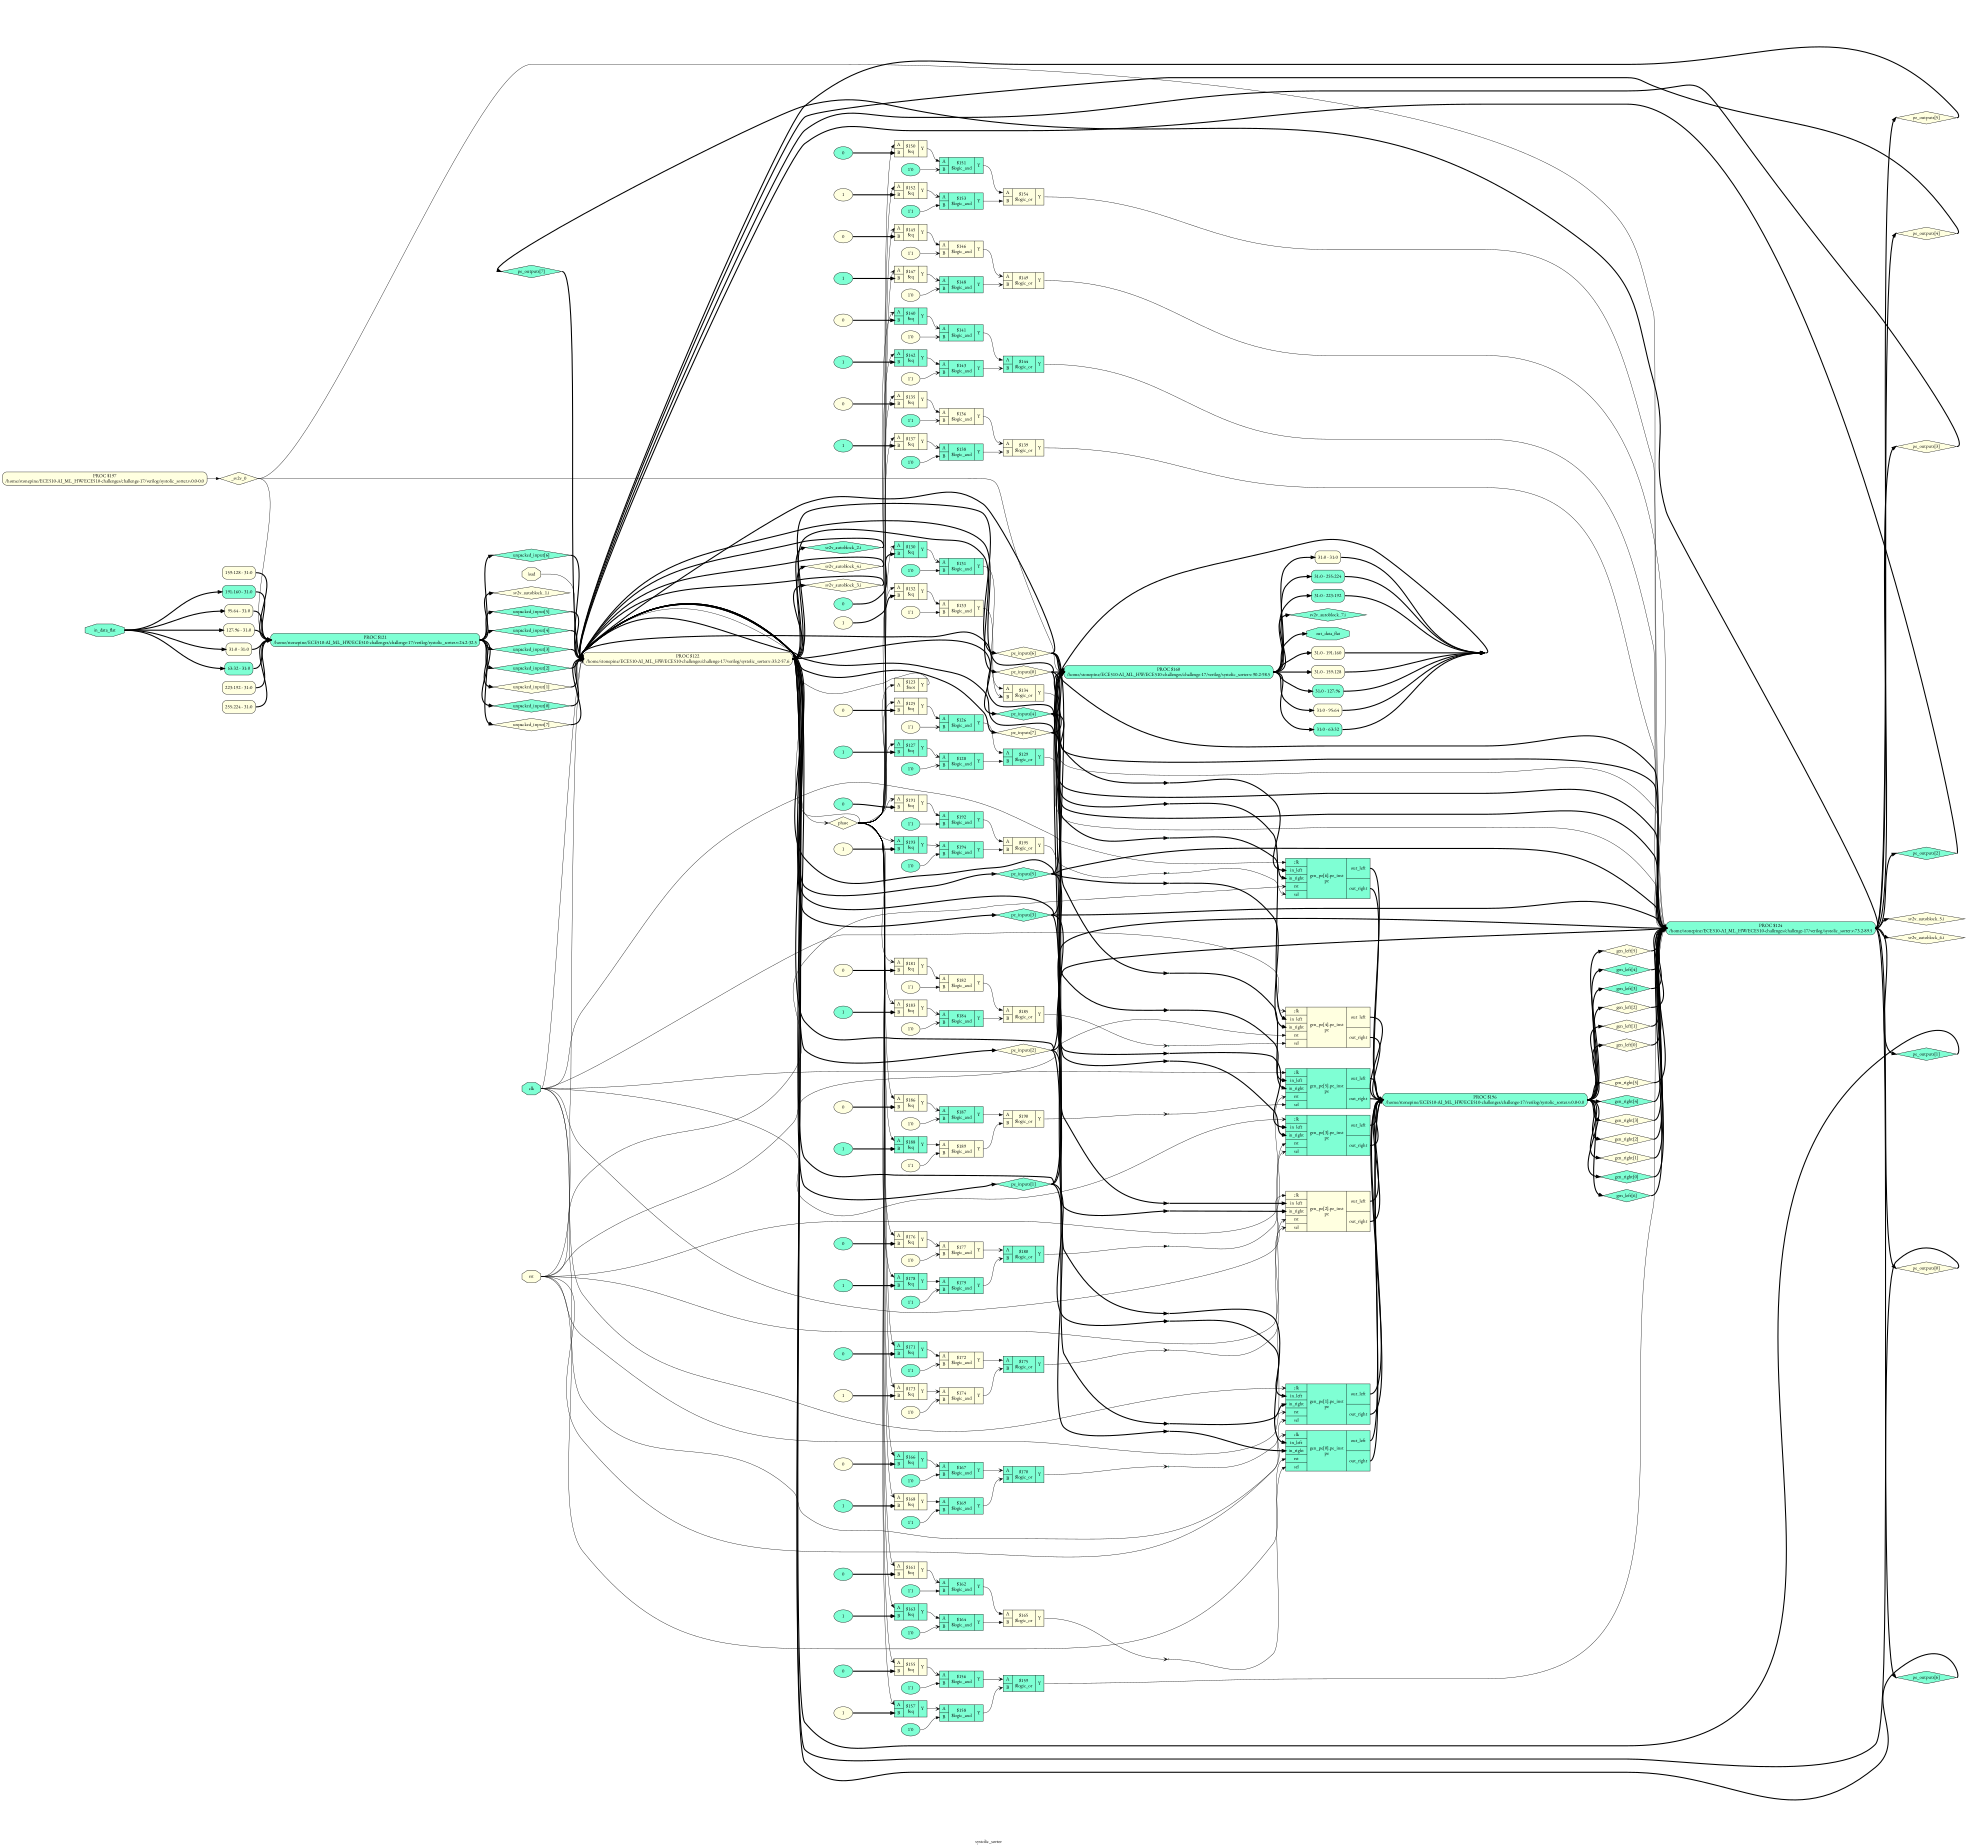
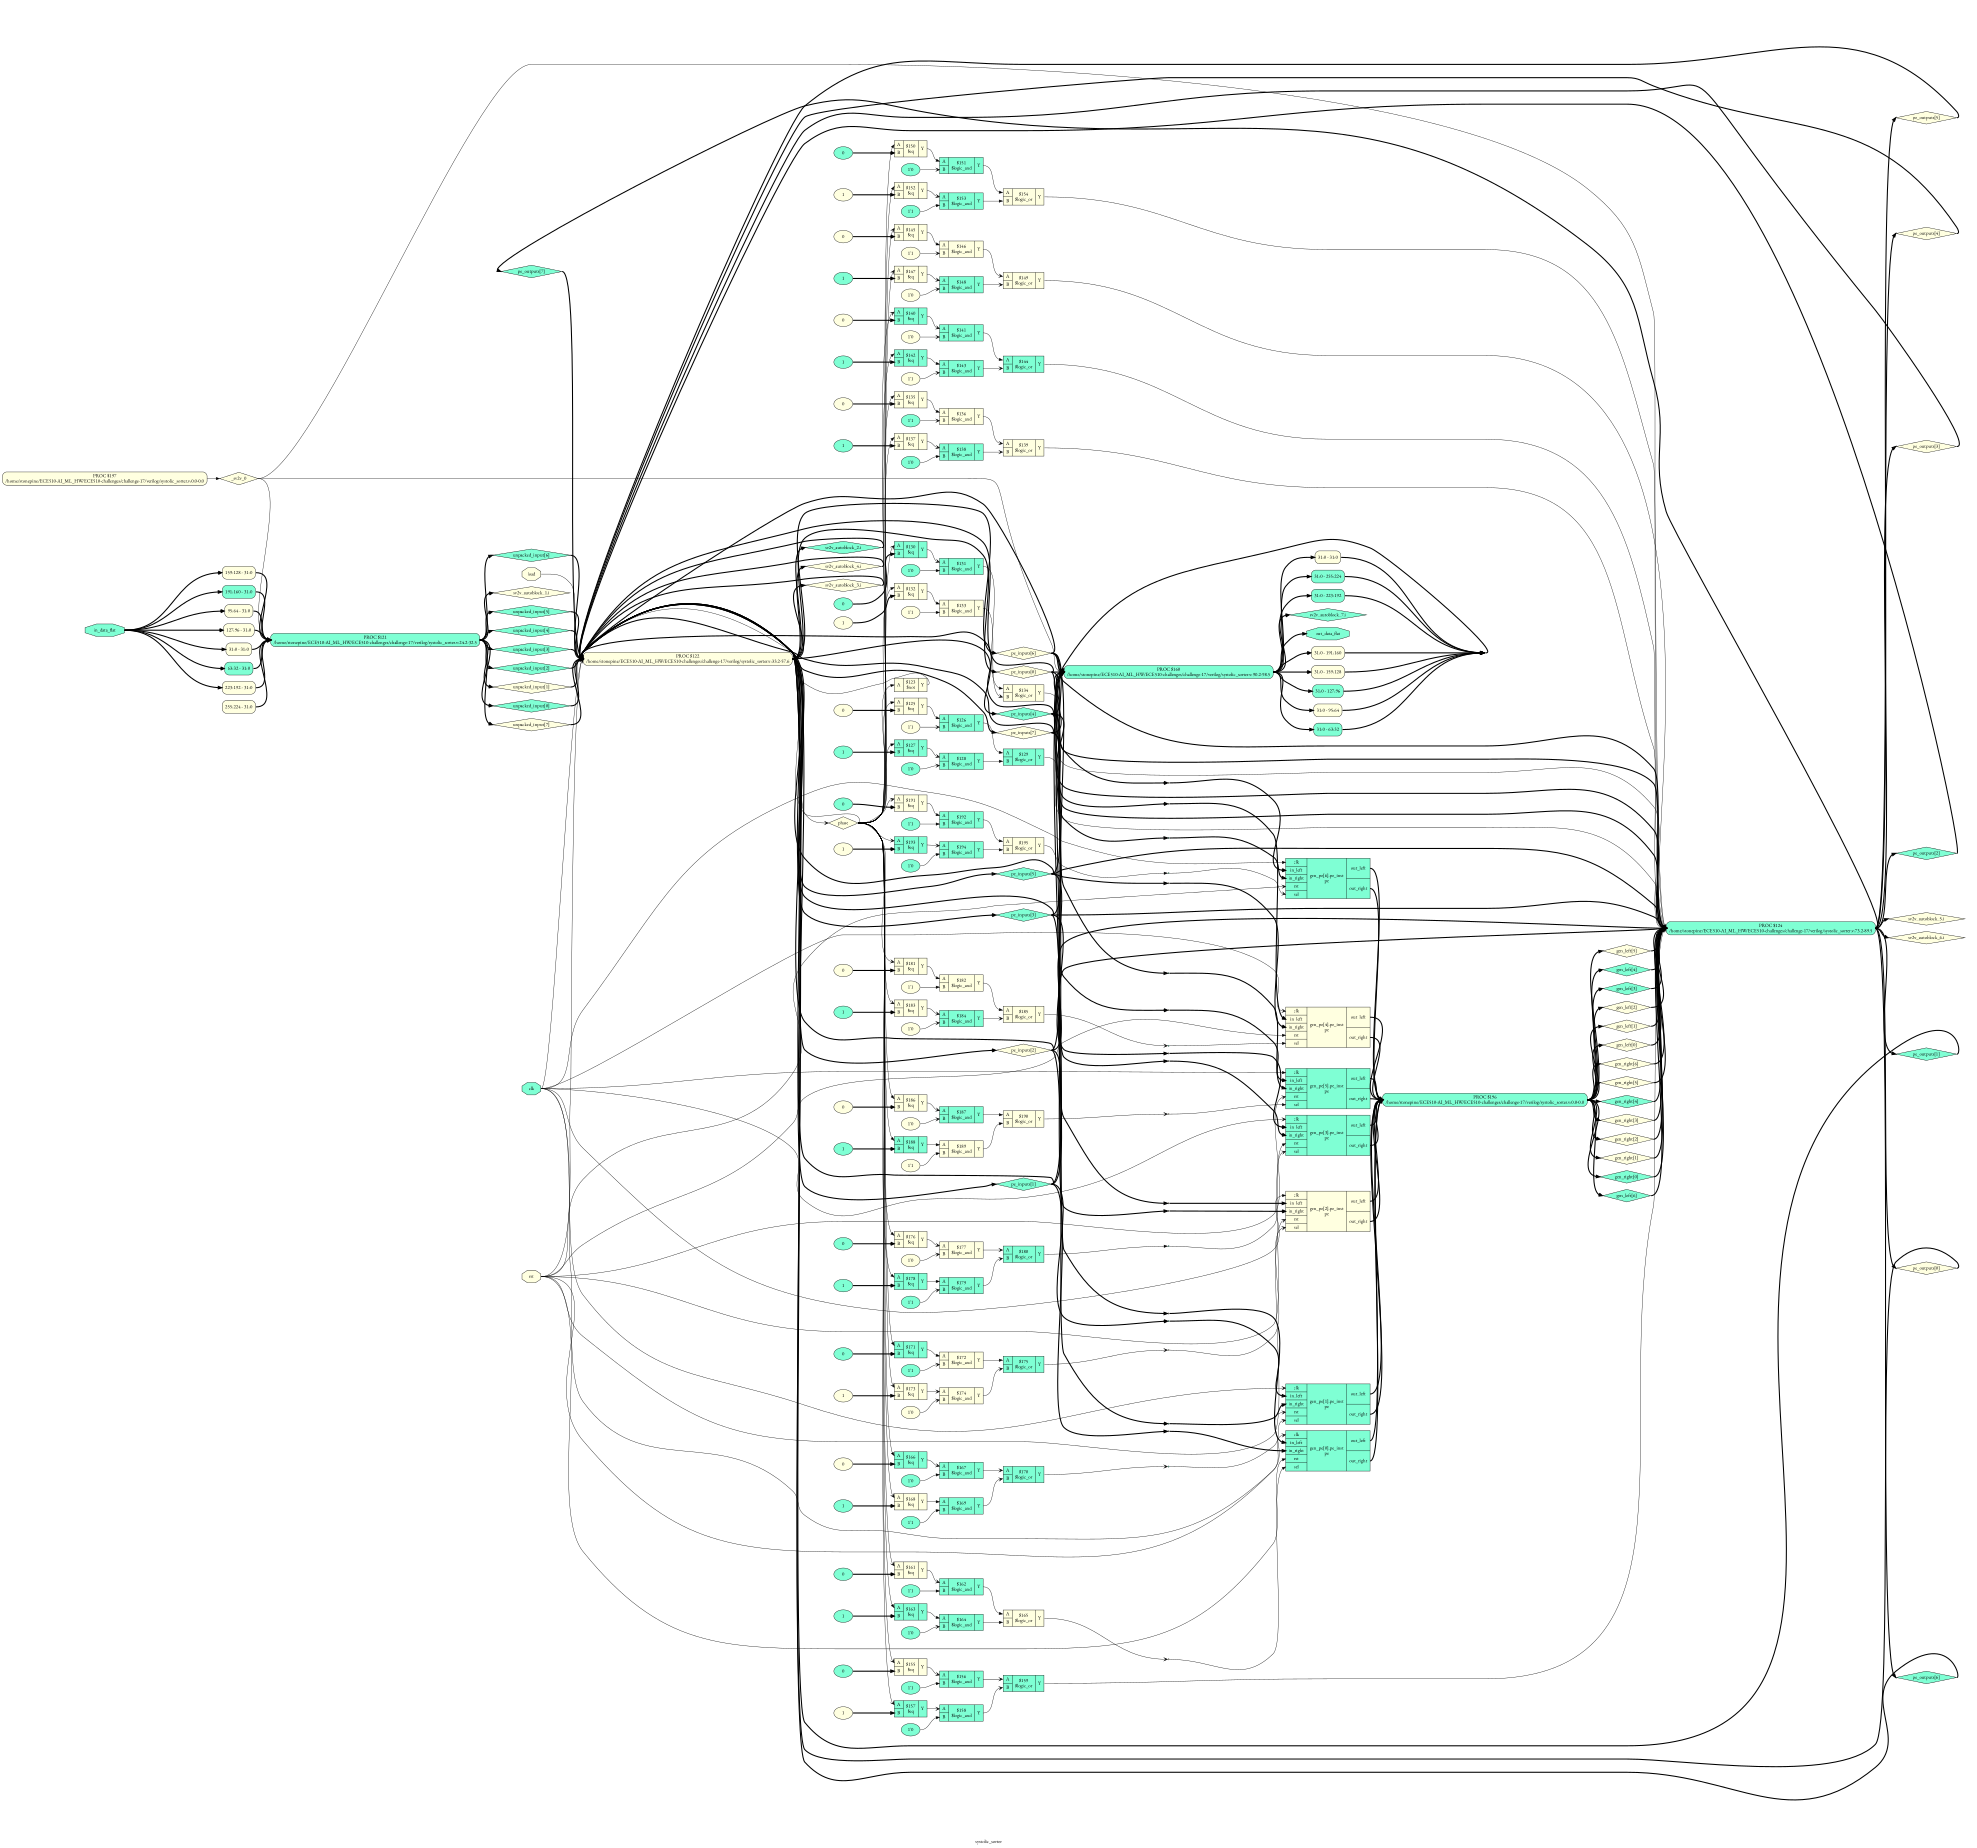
edge "in_data_flat" -> "159:128 - 31:0": added
edge "in_data_flat" -> "127:96 - 31:0": arrowhead normal -> vee
edge "in_data_flat" -> "63:32 - 31:0": arrowhead normal -> vee
edge "in_data_flat" -> "223:192 - 31:0": added
node "gen_right[6]": added
